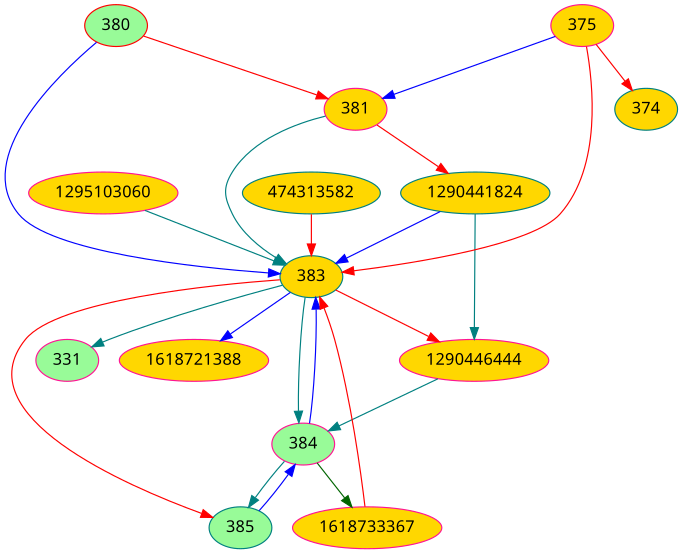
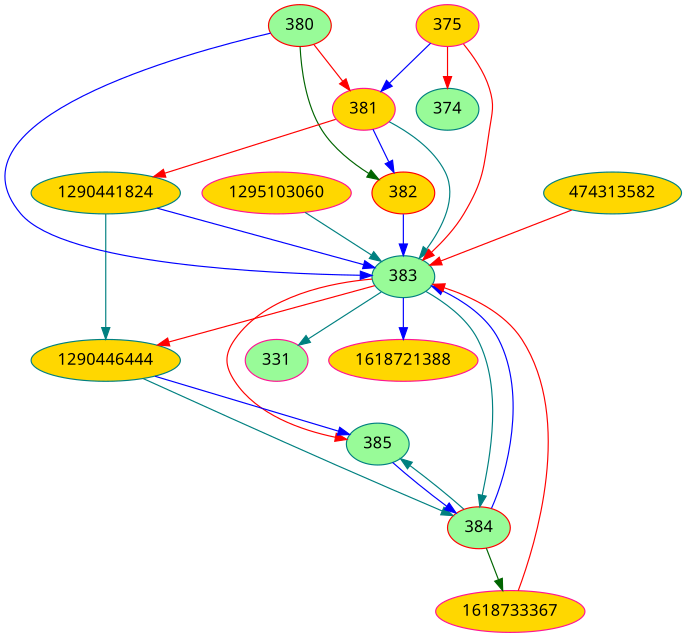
node "374": fillcolor gold -> palegreen
node "382": added
node "383": fillcolor gold -> palegreen
node "1290446444": color deeppink -> teal
edge "1290446444" -> "385": added
node "384": color deeppink -> red
